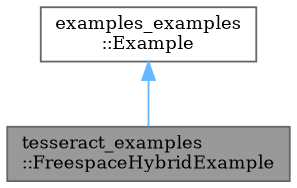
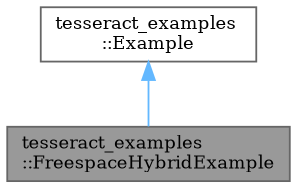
node "examples_examples ::Example": label "examples_examples ::Example" -> "tesseract_examples ::Example"
